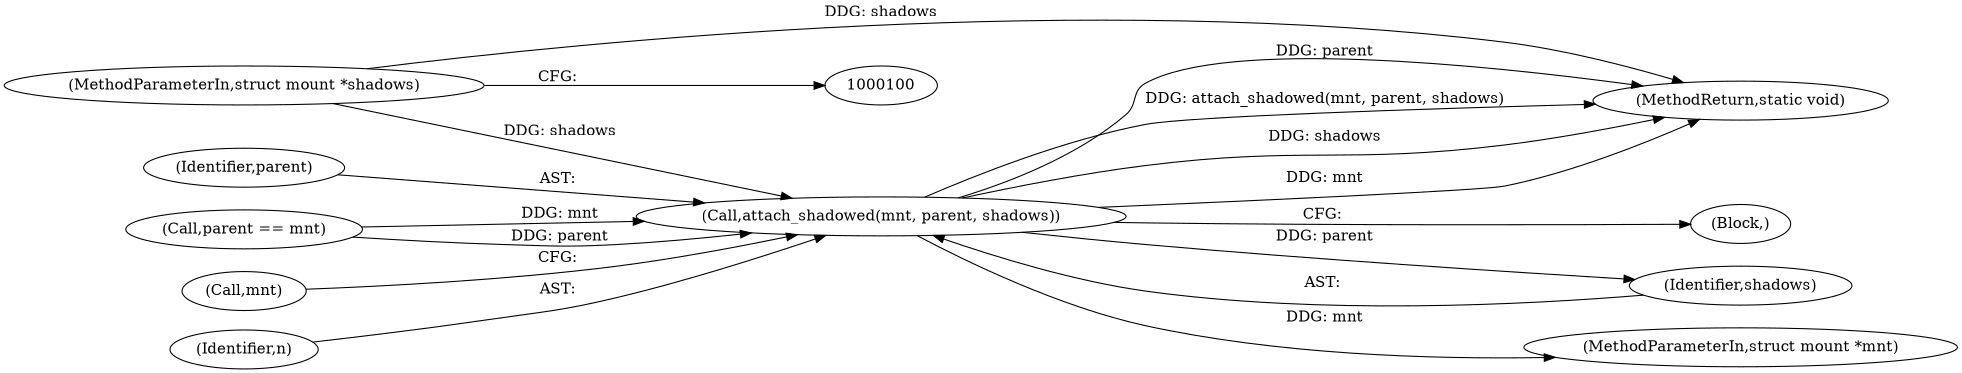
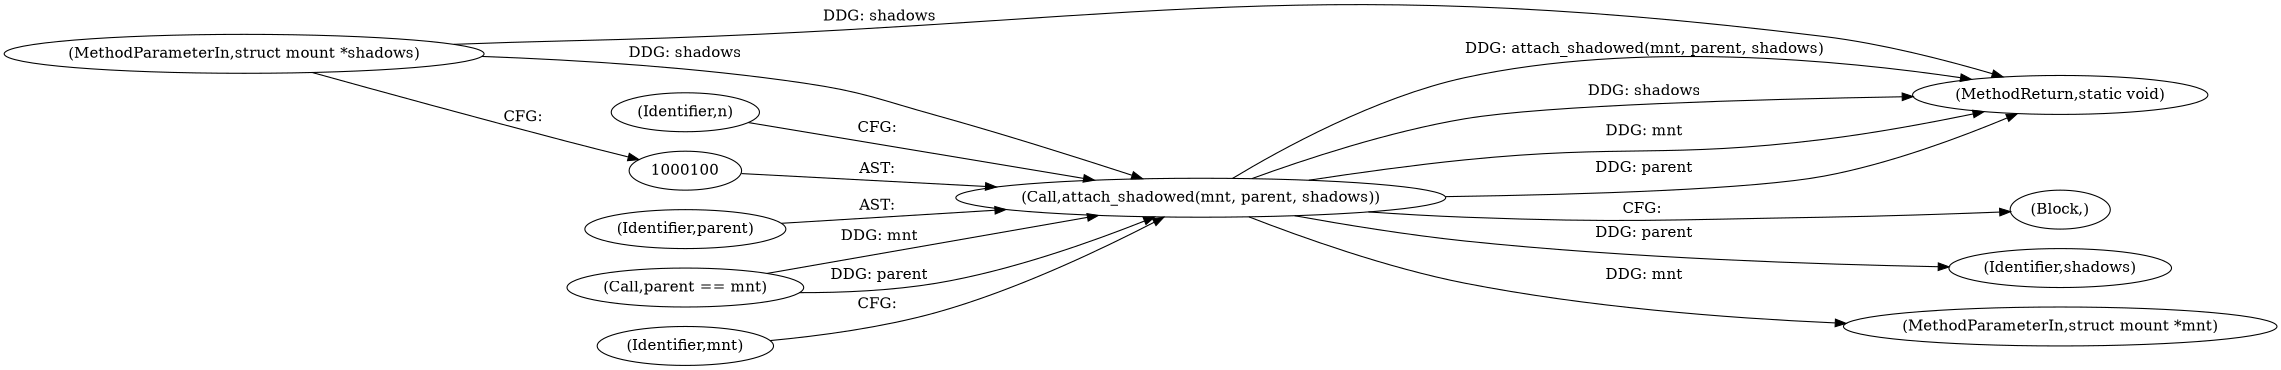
edge "(Identifier,n)" -> "(Call,attach_shadowed(mnt, parent, shadows))": label "AST: " -> "CFG: "
node "(Call,mnt)": label "(Call,mnt)" -> "(Identifier,mnt)"
edge "(Identifier,shadows)" -> "(Call,attach_shadowed(mnt, parent, shadows))": now "1000100" -> "(Call,attach_shadowed(mnt, parent, shadows))"
